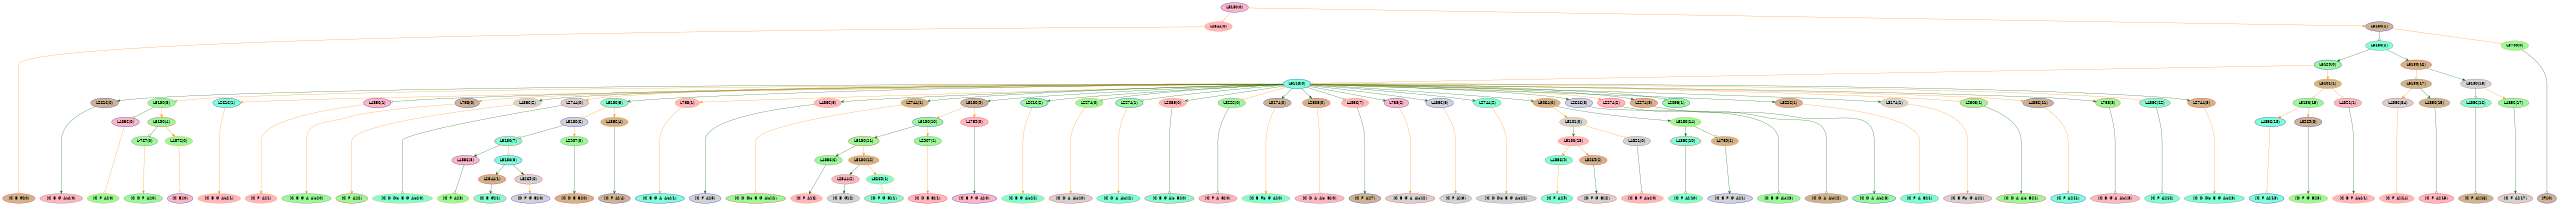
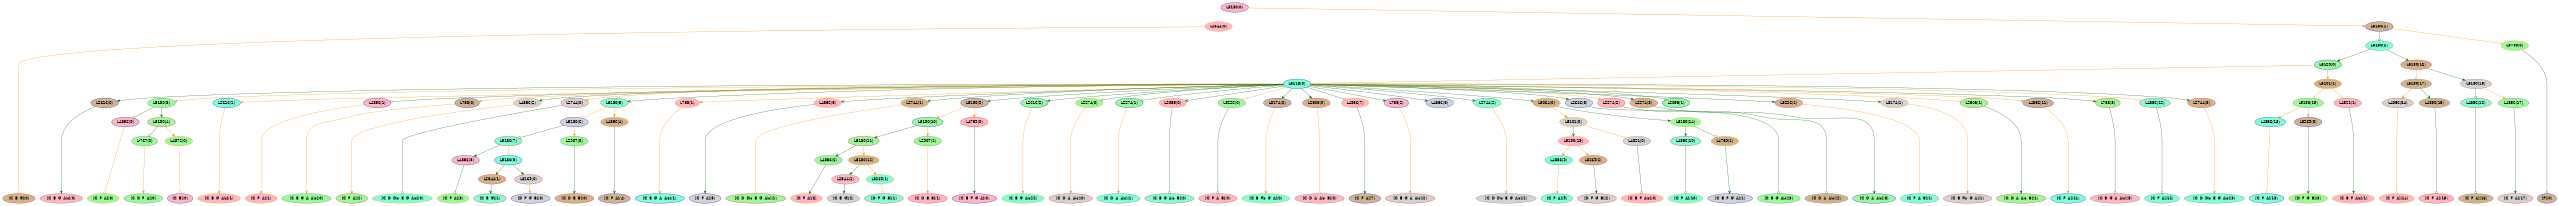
edge "L5130(0)" -> "L2544(0)": removed
edge "L5130(3)" -> "L5130(4)": color darkorange -> darkgreen
node "[C  F  A](8)": removed
